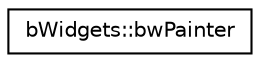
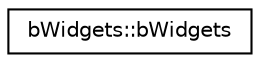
node "bWidgets::bwPainter": label "bWidgets::bwPainter" -> "bWidgets::bWidgets"
